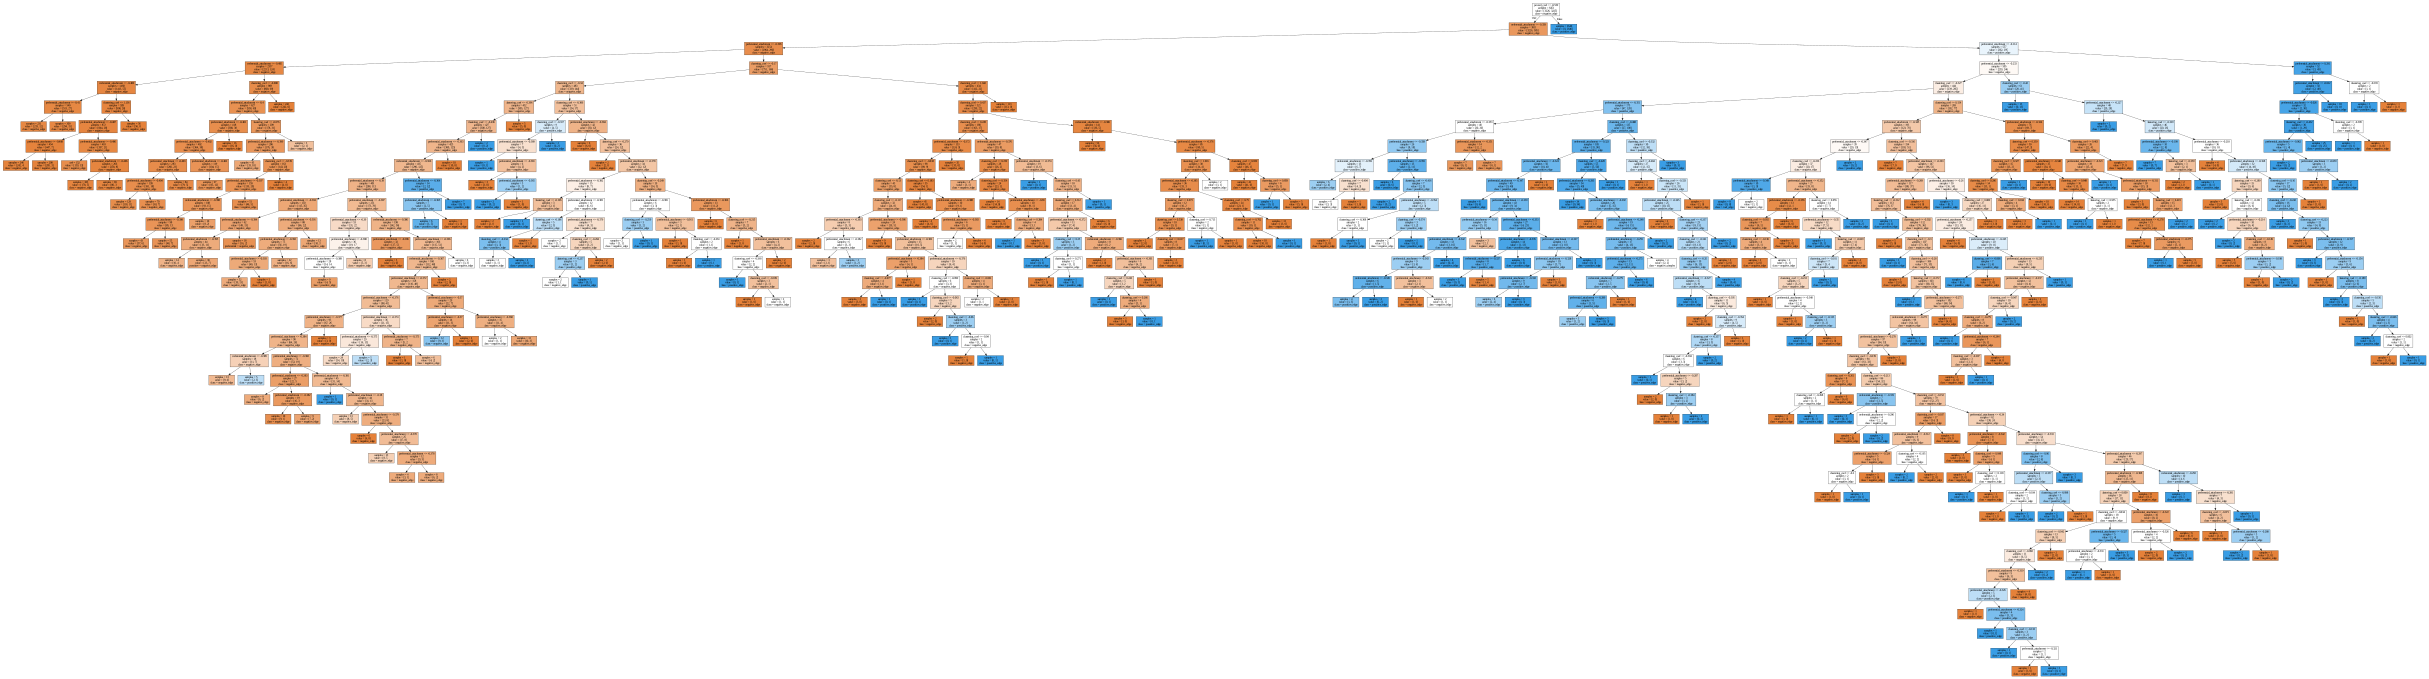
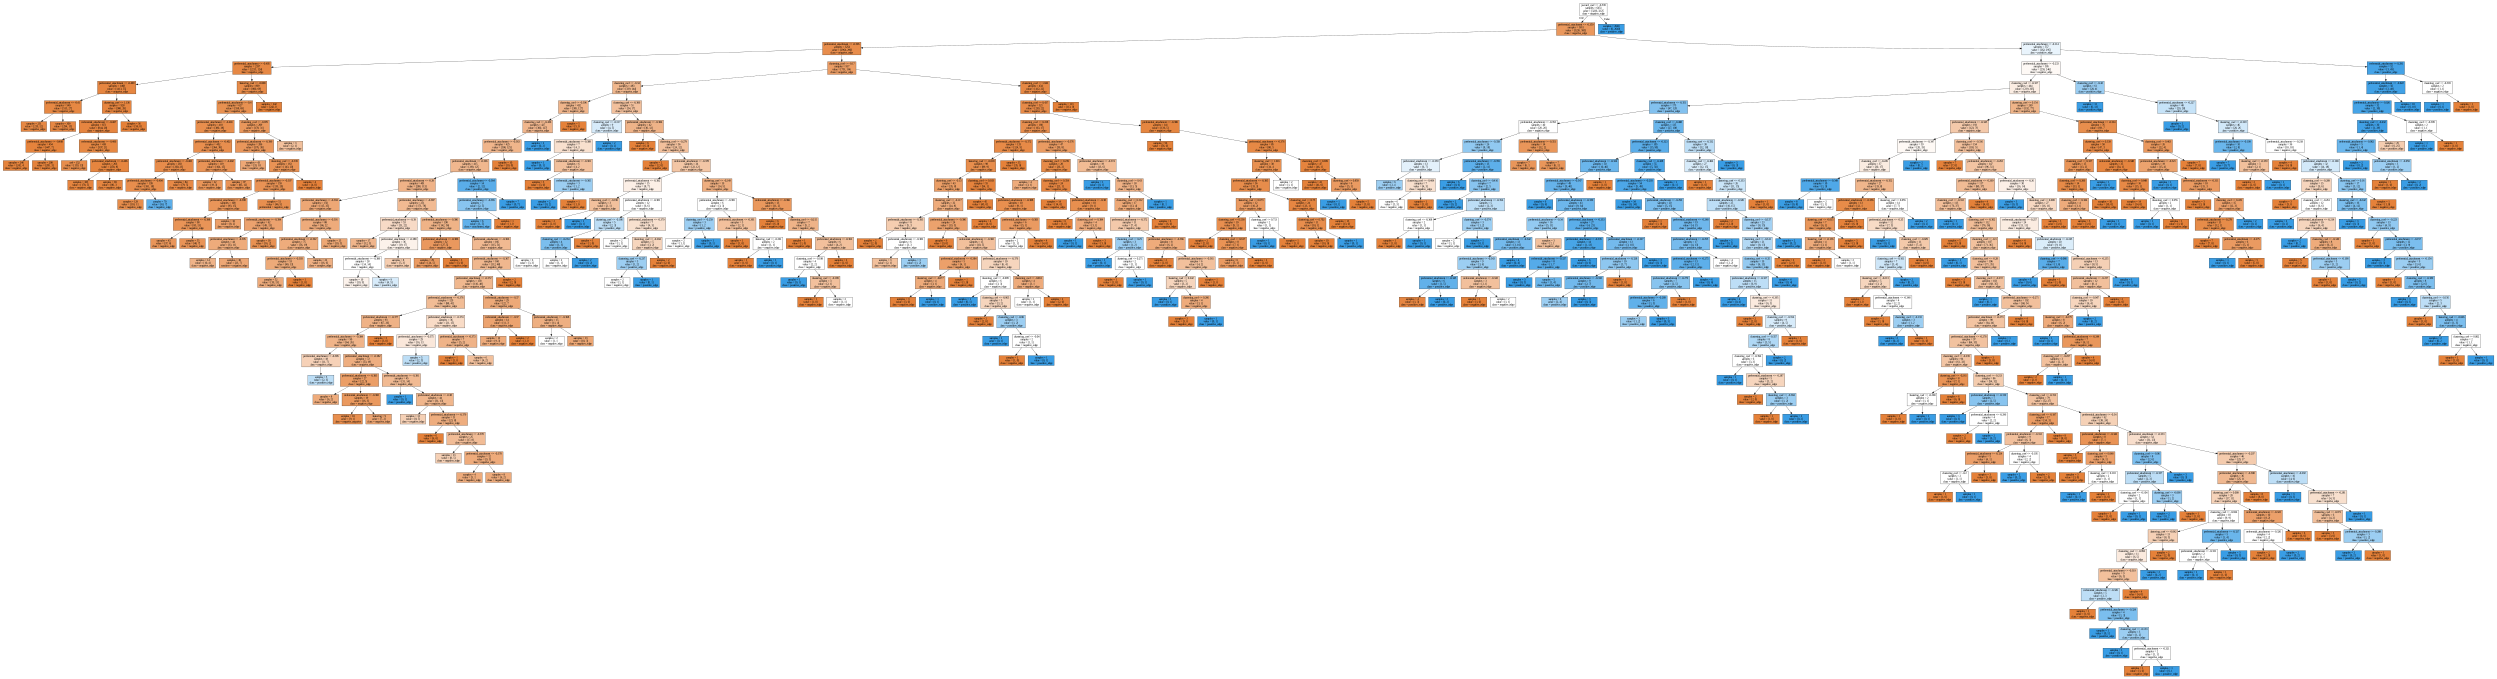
node "samples = 16 value = [16, 0] class = negative_edge": removed
node "samples = 25 value = [0, 25] class = possitive_edge": fillcolor #399de5 -> #f5cdb0
node "samples = 22 value = [19, 3] class = negative_edge": added
node "samples = 19 value = [19, 0] class = negative_edge": removed
node "samples = 70 value = [63, 7] class = negative_edge": fillcolor #e88f4f -> #5dafea
node "samples = 51 value = [46, 5] class = negative_edge": label "samples = 51 value = [46, 5] class = negative_edge" -> "samples = 51 value = [46, 5] preferential = negative_edge"
node "samples = 8 value = [0, 8] class = coef_edge": label "samples = 8 value = [0, 8] class = coef_edge" -> "samples = 8 value = [0, 8] class = possitive_edge"
node "samples = 6 value = [1, 5] class = possitive_edge": label "samples = 6 value = [1, 5] class = possitive_edge" -> "samples = 6 value = [1, 5] class = attachment_edge"
node "samples = 18 value = [16, 2] preferential = negative_edge": label "samples = 18 value = [16, 2] preferential = negative_edge" -> "samples = 18 value = [16, 2] class = negative_edge"
node "samples = 17 value = [12, 5] class = negative_edge": added
node "samples = 22 value = [16, 6] class = negative_edge": label "samples = 22 value = [16, 6] class = negative_edge" -> "samples = 22 value = [16, 6] class = samples_edge"
node "samples = 29 value = [24, 5] class = negative_edge": added
node "samples = 6 value = [5, 1] class = negative_edge": added
node "samples = 4 value = [2, 2] class = negative_samples": label "samples = 4 value = [2, 2] class = negative_samples" -> "samples = 4 value = [2, 2] class = negative_edge"
node "samples = 9 value = [4, 5] class = possitive_edge": fillcolor #eb9e66 -> #d7ebfa
node "samples = 19 value = [10, 9] class = negative_edge": added
node "samples = 5 value = [1, 4] class = possitive_edge": fillcolor #e6853f -> #6ab6ec
node "samples = 4 value = [1, 3] class = possitive_edge": fillcolor #7bbeee -> #e68642
node "samples = 12 value = [9, 3] class = negative_edge": fillcolor #88c4ef -> #eeab7b
node "samples = 24 value = [14, 10] class = negative_edge": removed
node "samples = 13 value = [9, 4] class = negative_edge": removed
node "samples = 10 value = [9, 1] class = negative_edge": label "samples = 10 value = [9, 1] class = negative_edge" -> "samples = 10 value = [9, 1] class = negative_negative"
node "samples = 9 value = [7, 2] class = negative_edge": label "samples = 9 value = [7, 2] class = negative_edge" -> "clustering = 9 value = [7, 2] class = negative_edge"
